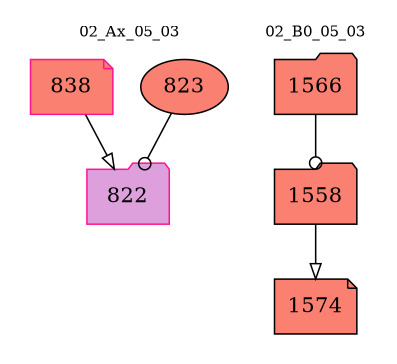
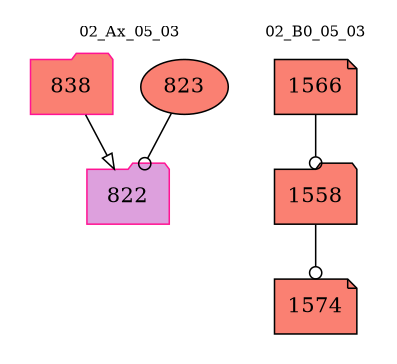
node "838": shape note -> folder
node "1566": shape folder -> note
edge "1558" -> "1574": arrowhead onormal -> odot
